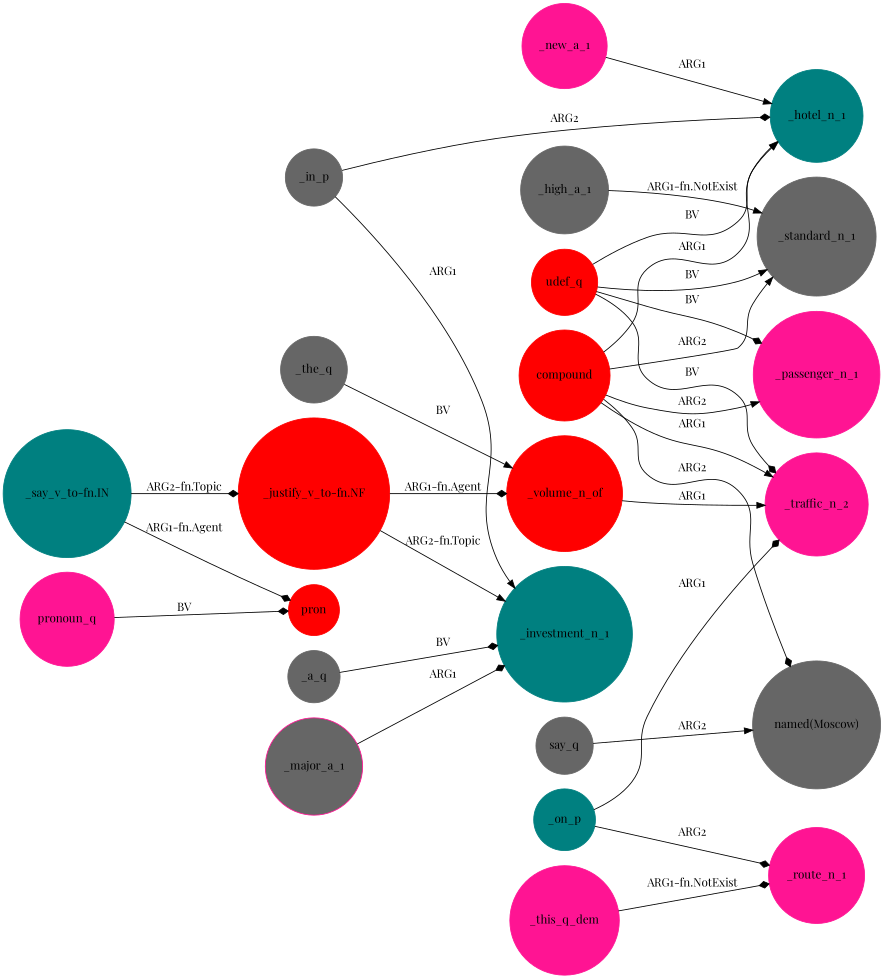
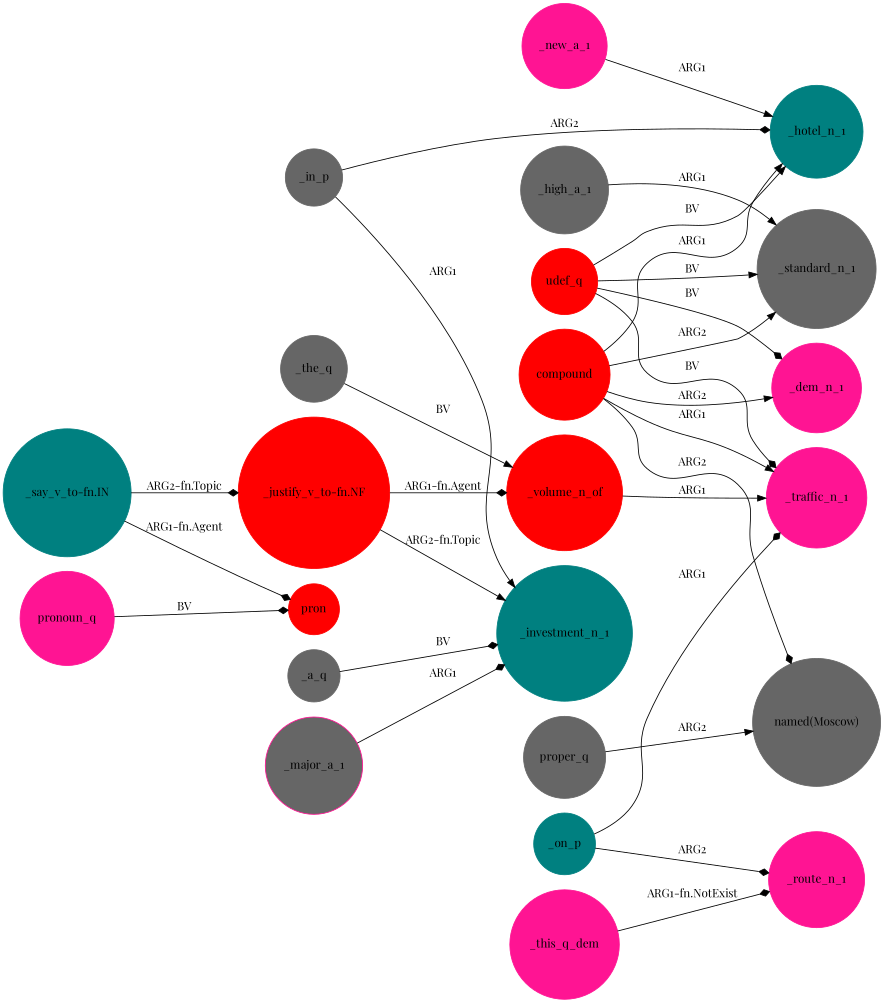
edge "_high_a_1" -> "_standard_n_1": label "ARG1-fn.NotExist" -> "ARG1"
node "_passenger_n_1": label "_passenger_n_1" -> "_dem_n_1"
node "_traffic_n_2": label "_traffic_n_2" -> "_traffic_n_1"
node "say_q": label "say_q" -> "proper_q"
